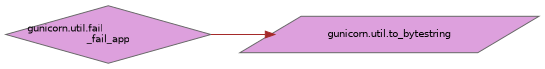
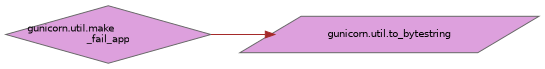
node "gunicorn.util.fail _fail_app": label "gunicorn.util.fail _fail_app" -> "gunicorn.util.make _fail_app"
